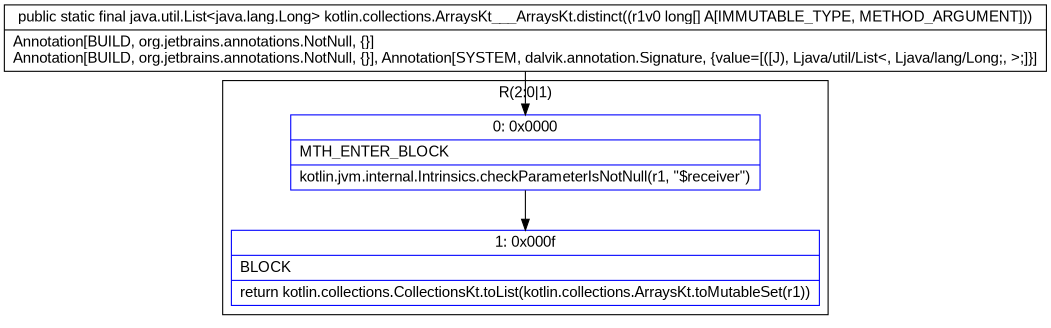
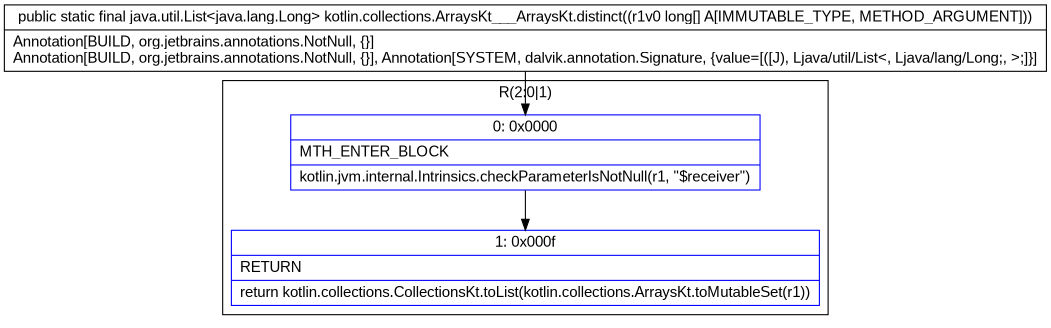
node "1: 0x000f": text "BLOCK" -> "RETURN"
